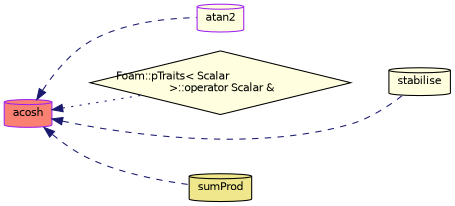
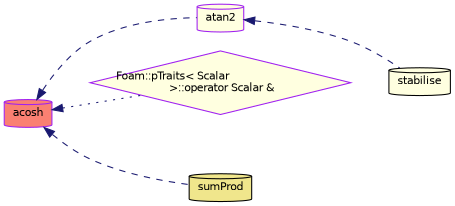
node "Foam::pTraits< Scalar >::operator Scalar &": color black -> purple
edge "stabilise" -> "acosh": now "stabilise" -> "atan2"
